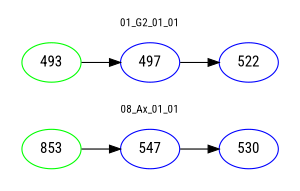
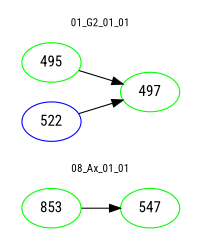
node "493": label "493" -> "495"
node "497": color blue -> green
edge "497" -> "522": reversed
node "547": color blue -> green
node "530": removed
